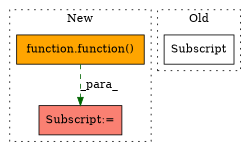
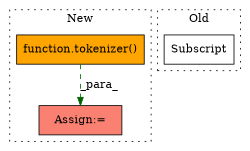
node "function.function()": label "function.function()" -> "function.tokenizer()"
node "Subscript:=": label "Subscript:=" -> "Assign:="
